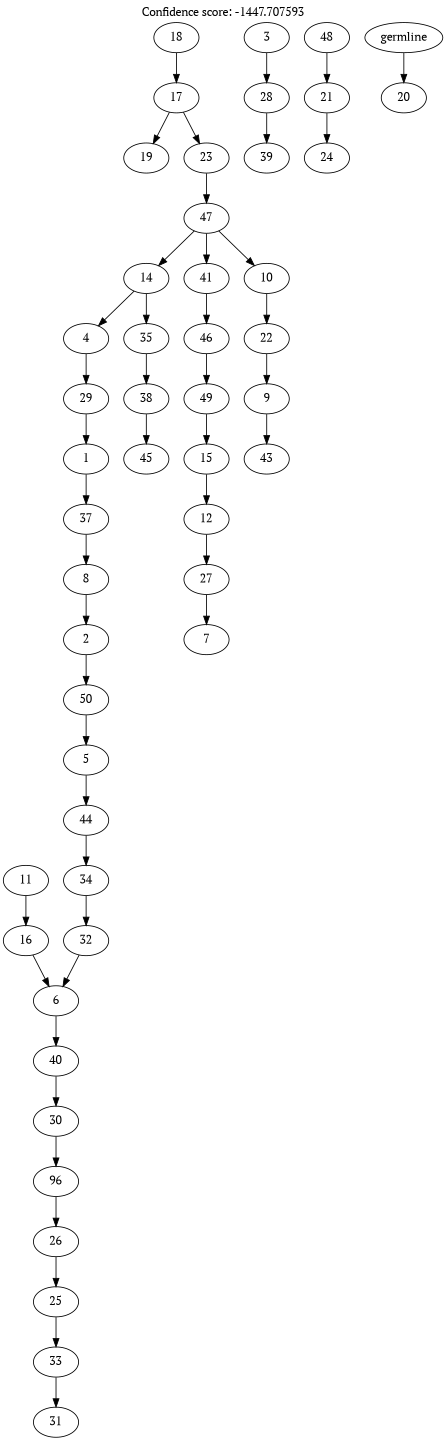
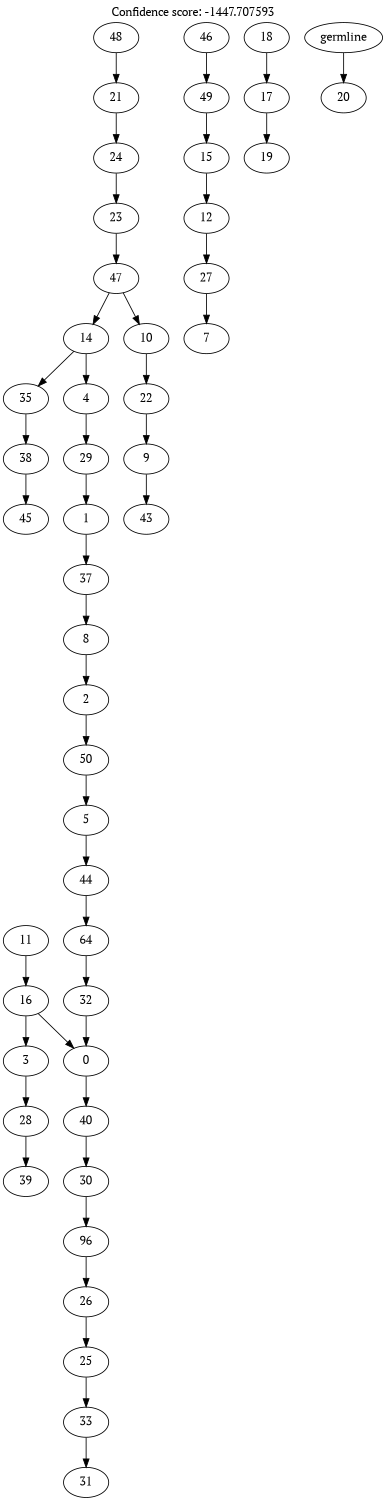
edge "17" -> "23": now "24" -> "23"
node "41": removed
node "34": label "34" -> "64"
node "6": label "6" -> "0"
edge "16" -> "3": added
